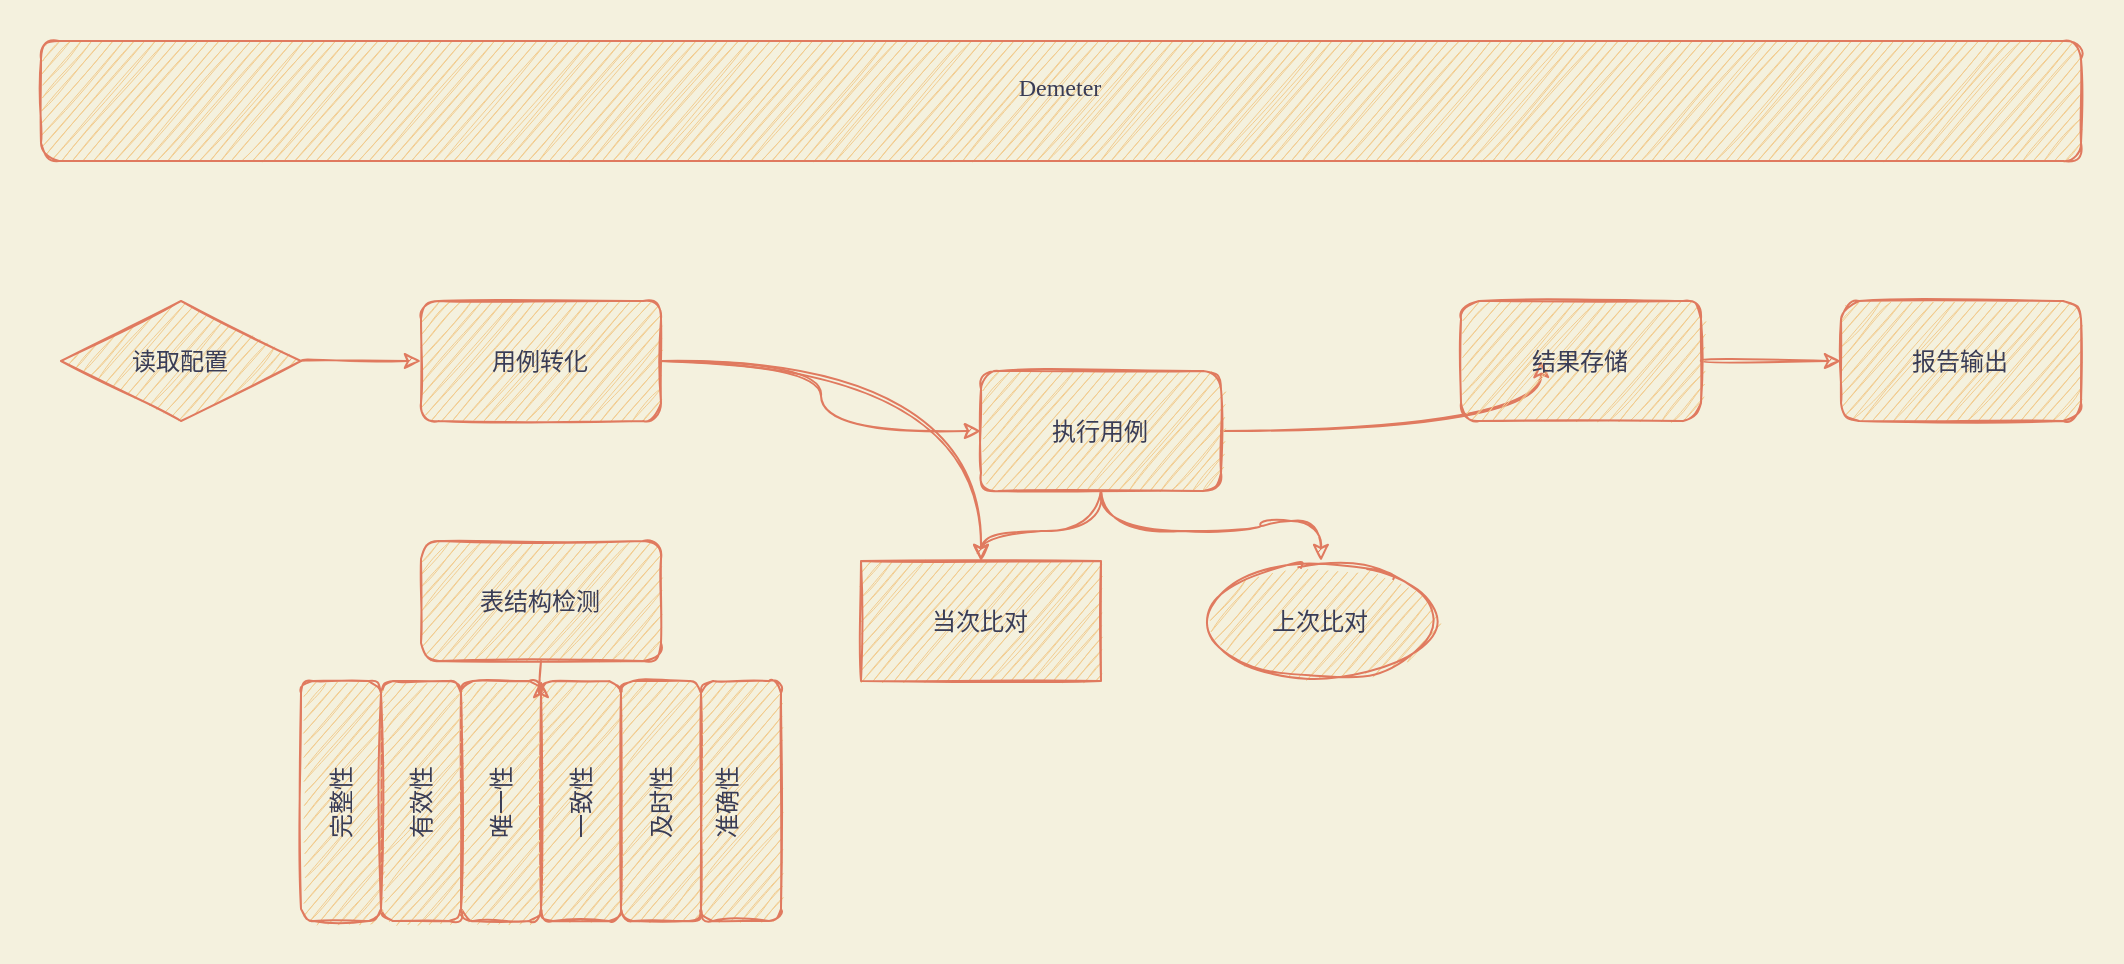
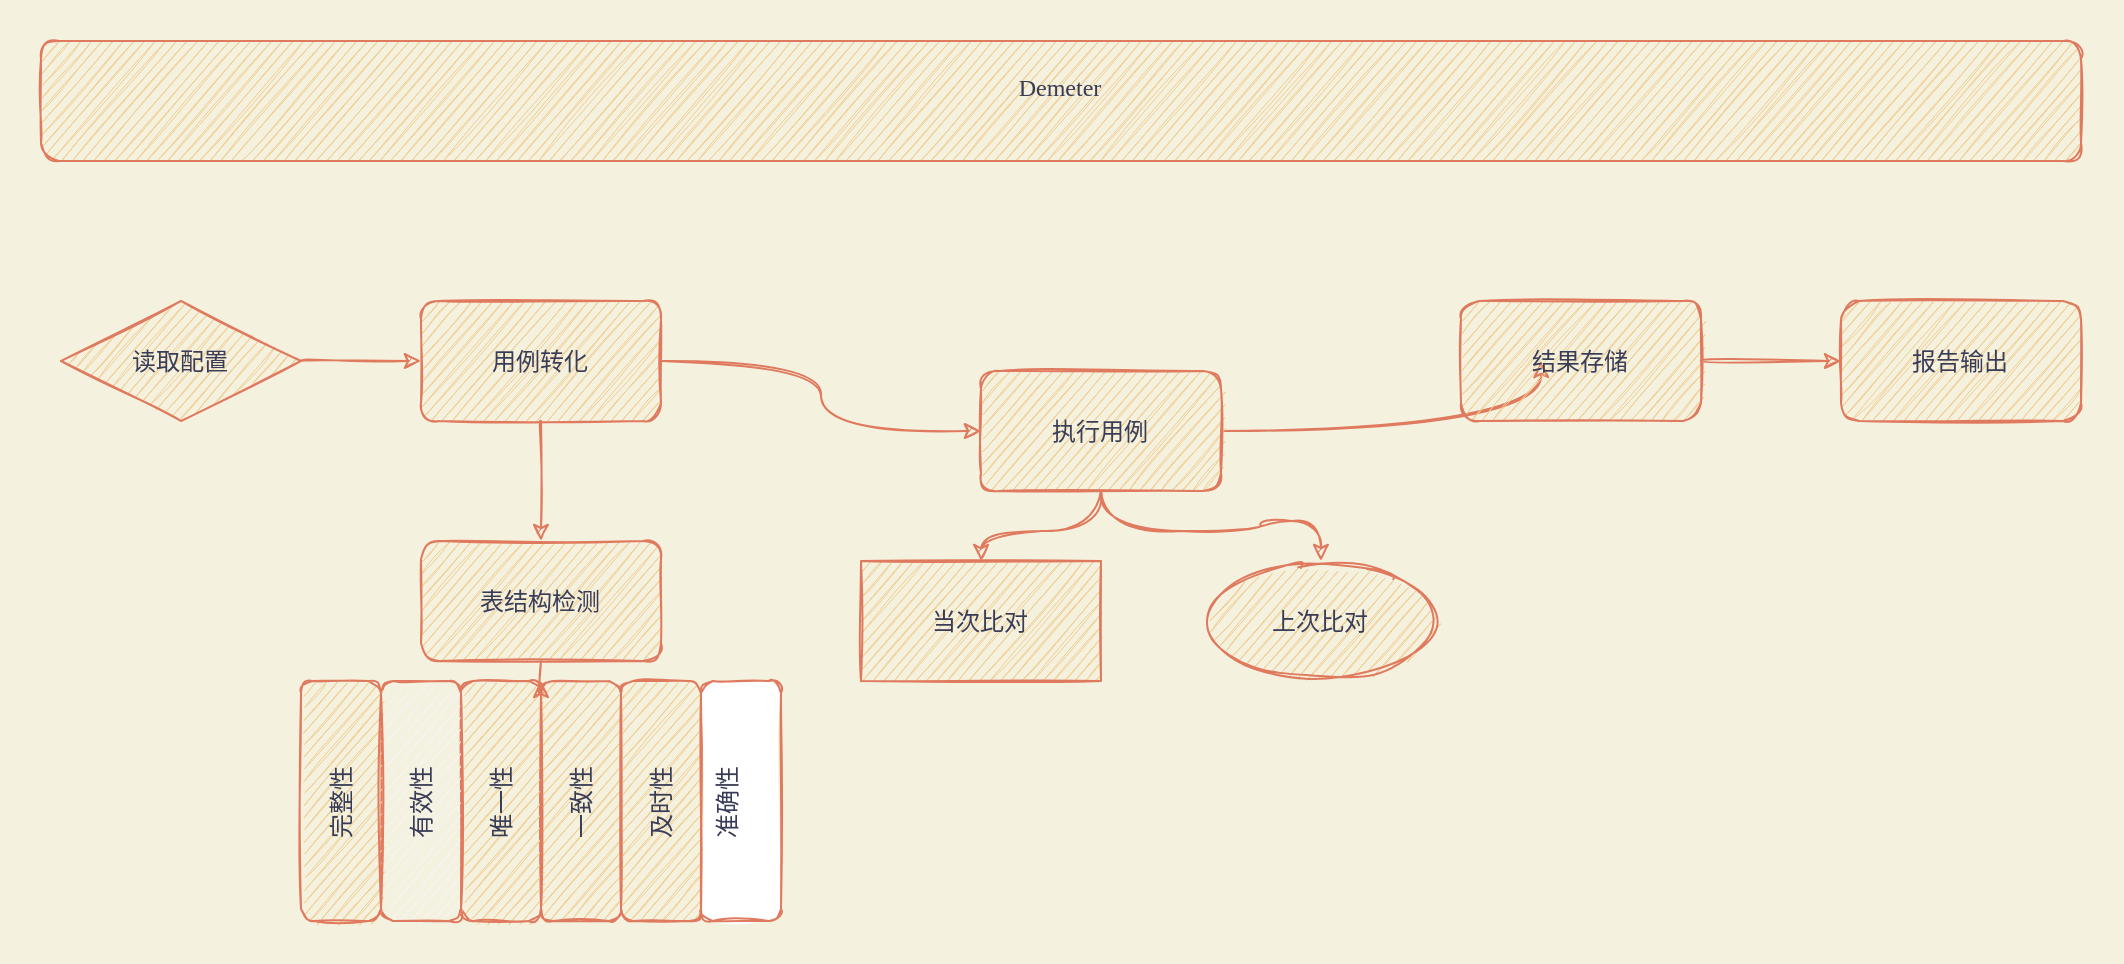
edge "用例转化" -> "当次比对": now "用例转化" -> "表结构检测"
node "有效性": fillcolor #f2cc8f -> #f5f5f5
node "准确性": fillcolor #f2cc8f -> #ffffff
